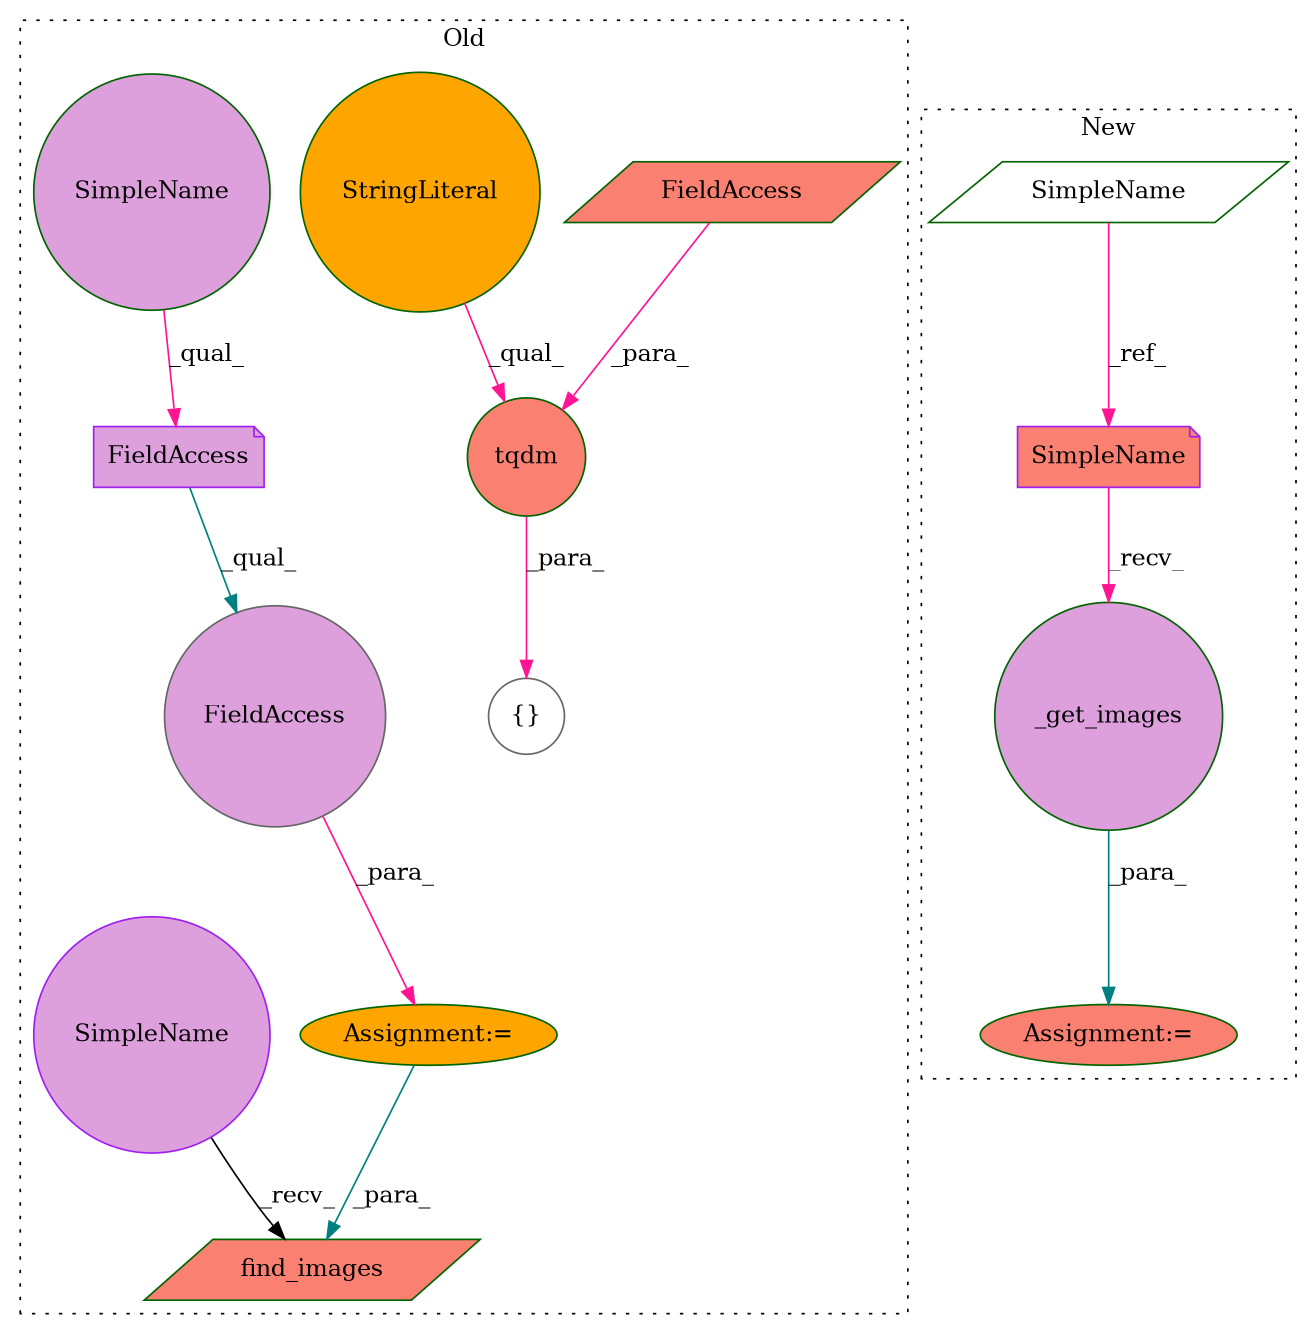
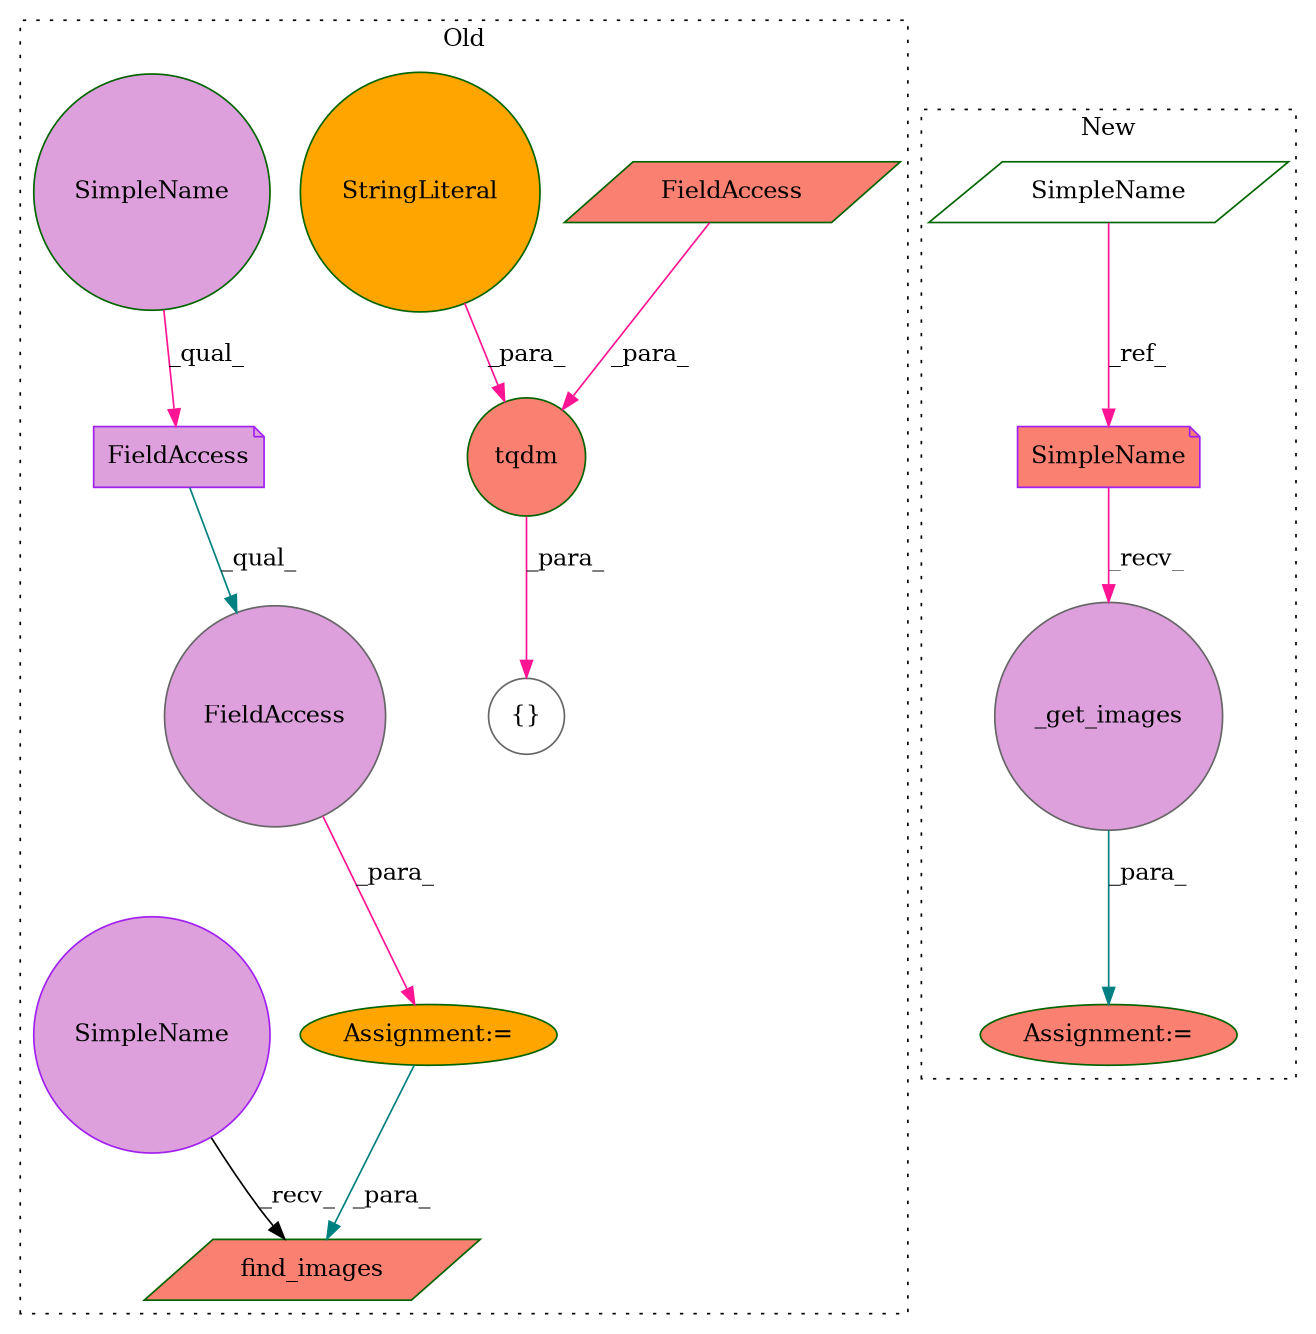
edge "StringLiteral" -> "tqdm": label "_qual_" -> "_para_"
node "_get_images": color darkgreen -> gray40
